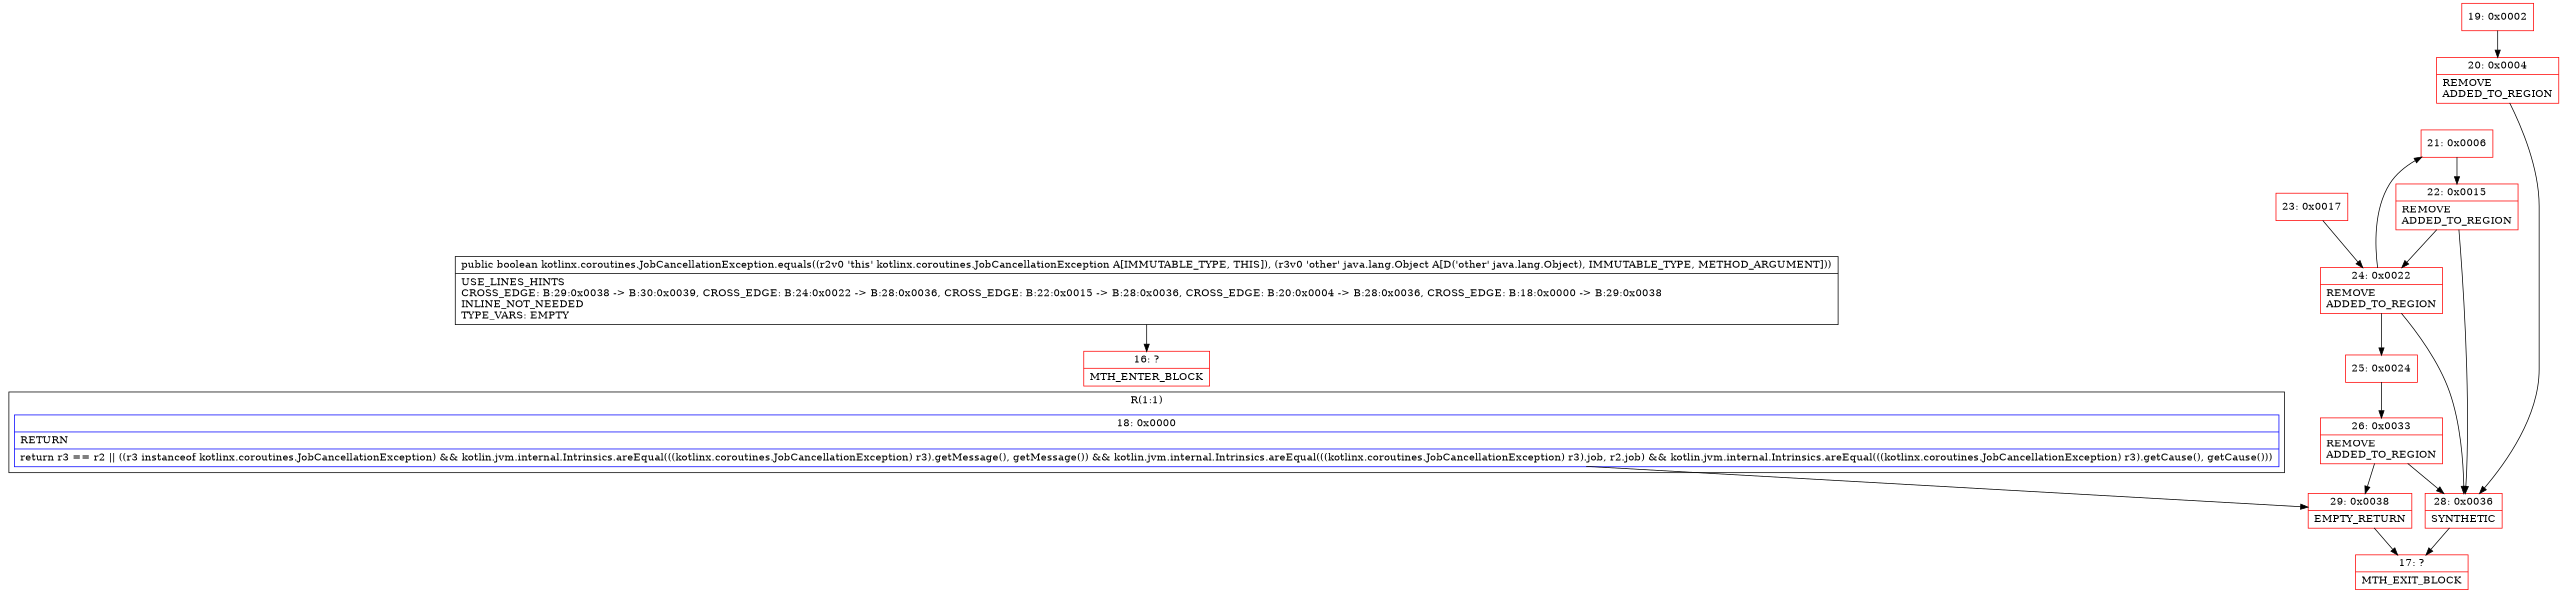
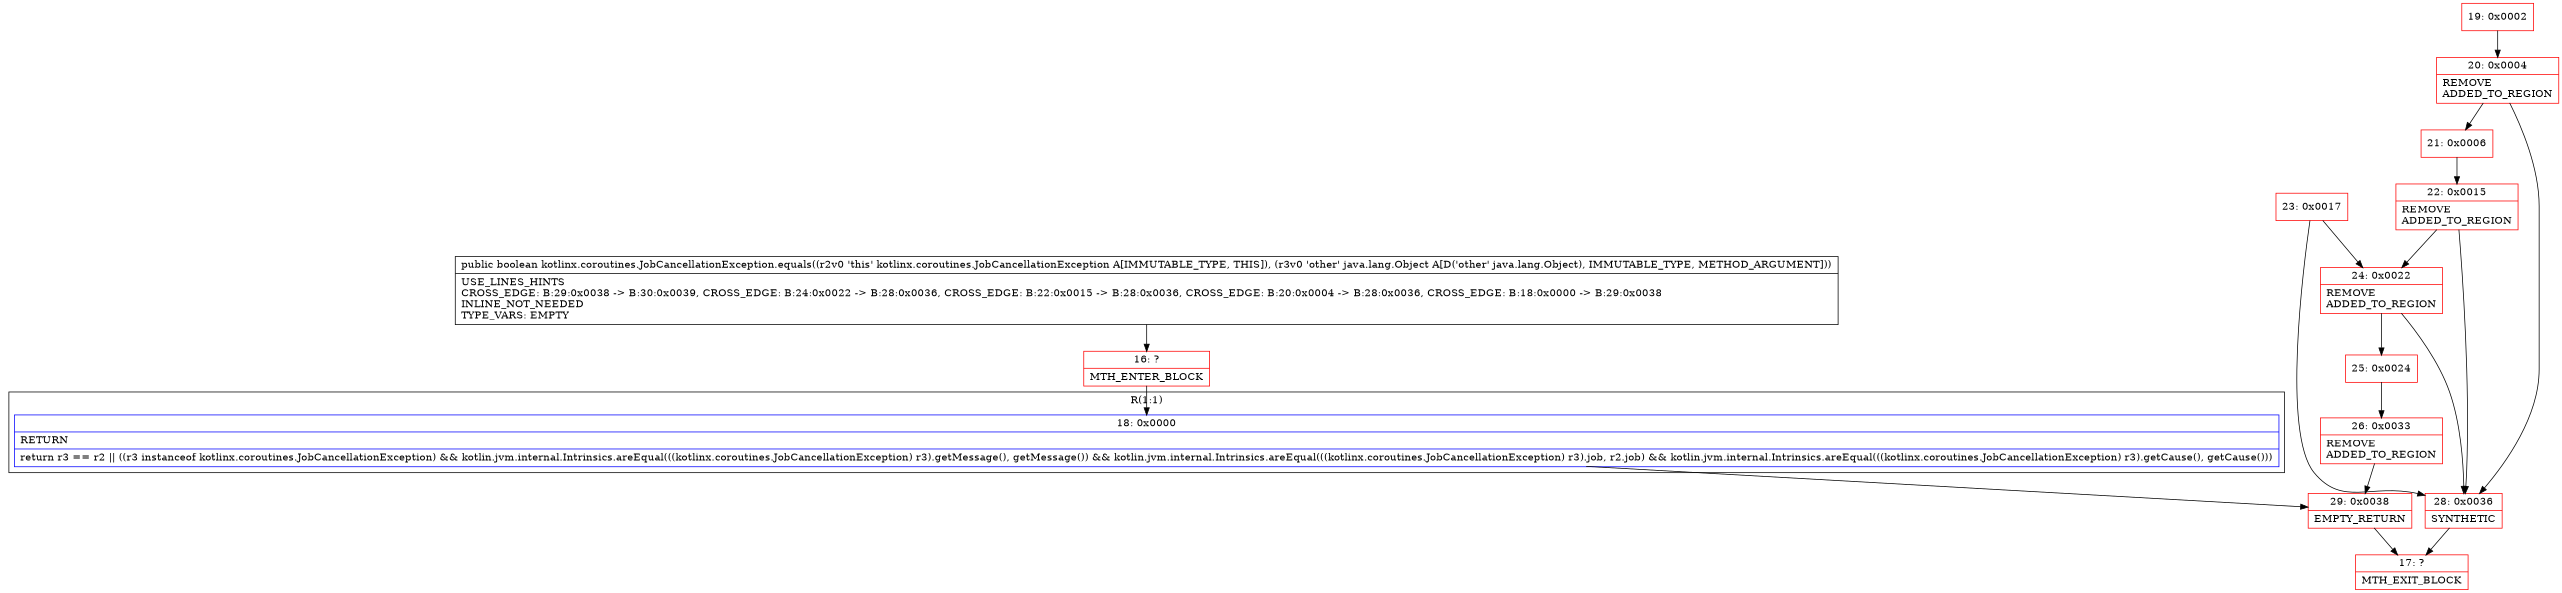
edge "24: 0x0022" -> "21: 0x0006": now "20: 0x0004" -> "21: 0x0006"
edge "16: ?" -> "18: 0x0000": added
edge "26: 0x0033" -> "28: 0x0036": now "23: 0x0017" -> "28: 0x0036"
